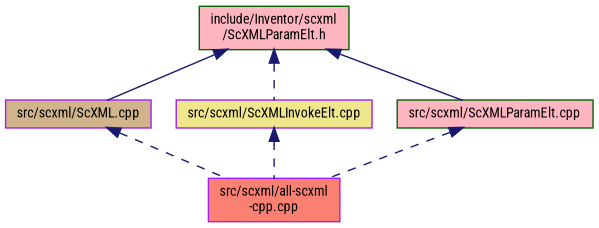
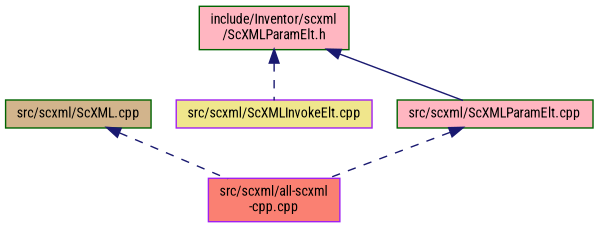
edge "src/scxml/ScXML.cpp" -> "include/Inventor/scxml /ScXMLParamElt.h": removed
node "src/scxml/ScXML.cpp": color purple -> darkgreen
edge "src/scxml/all-scxml -cpp.cpp" -> "src/scxml/ScXMLInvokeElt.cpp": removed
